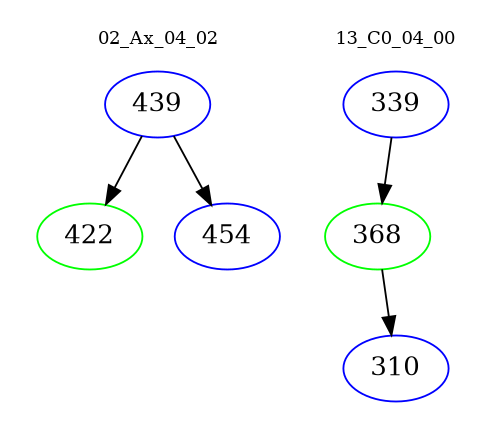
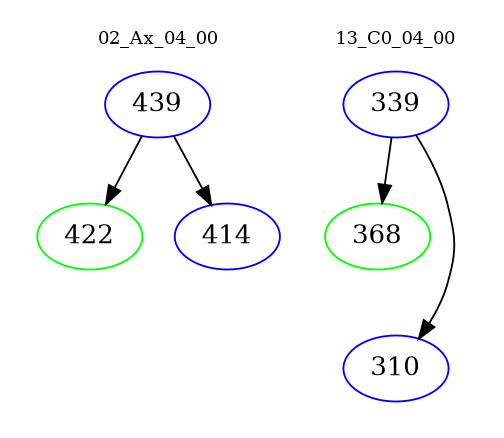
cluster "02_Ax_04_02": label "02_Ax_04_02" -> "02_Ax_04_00"
node "454": label "454" -> "414"
edge "368" -> "310": now "339" -> "310"
